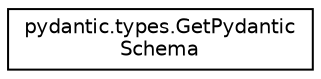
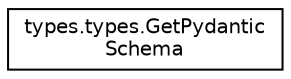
node "pydantic.types.GetPydantic Schema": label "pydantic.types.GetPydantic Schema" -> "types.types.GetPydantic Schema"
